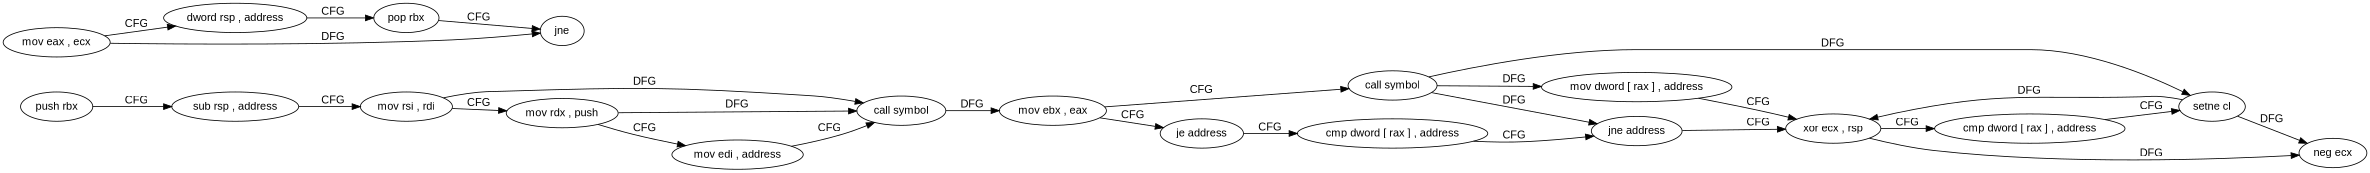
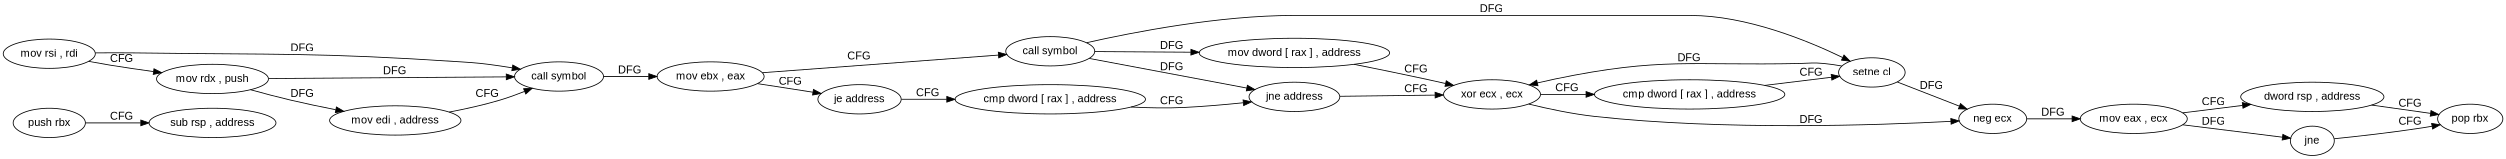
edge "pop rbx" -> "jne": reversed
edge "sub rsp , address" -> "mov rsi , rdi": removed, label "CFG"
edge "neg ecx" -> "mov eax , ecx": added, label "DFG"
edge "mov rdx , push" -> "mov edi , address": label "CFG" -> "DFG"
node "xor ecx , rsp": label "xor ecx , rsp" -> "xor ecx , ecx"
